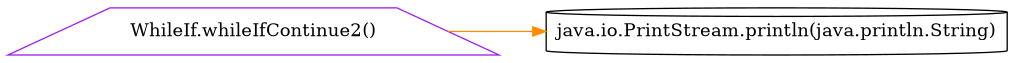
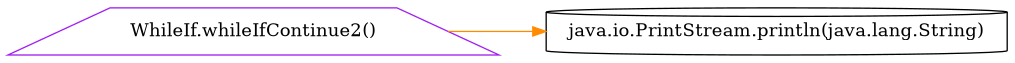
node "java.io.PrintStream.println(java.println.String)": label "java.io.PrintStream.println(java.println.String)" -> "java.io.PrintStream.println(java.lang.String)"
